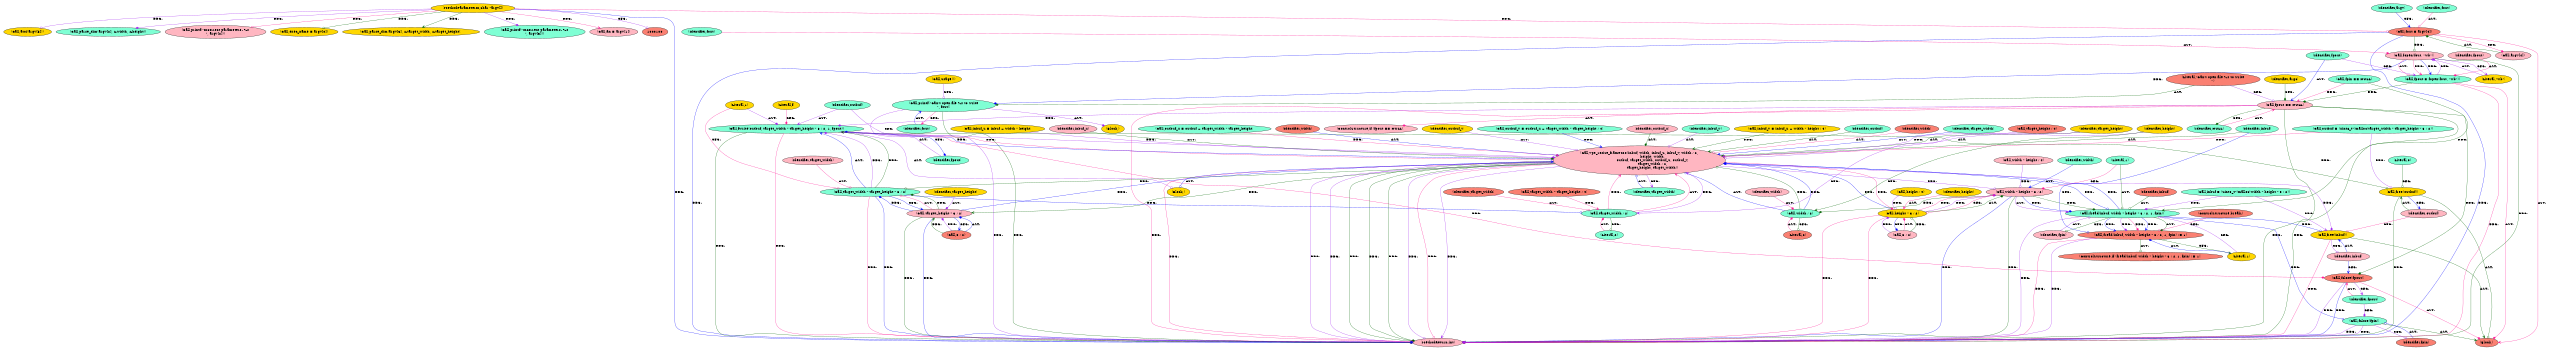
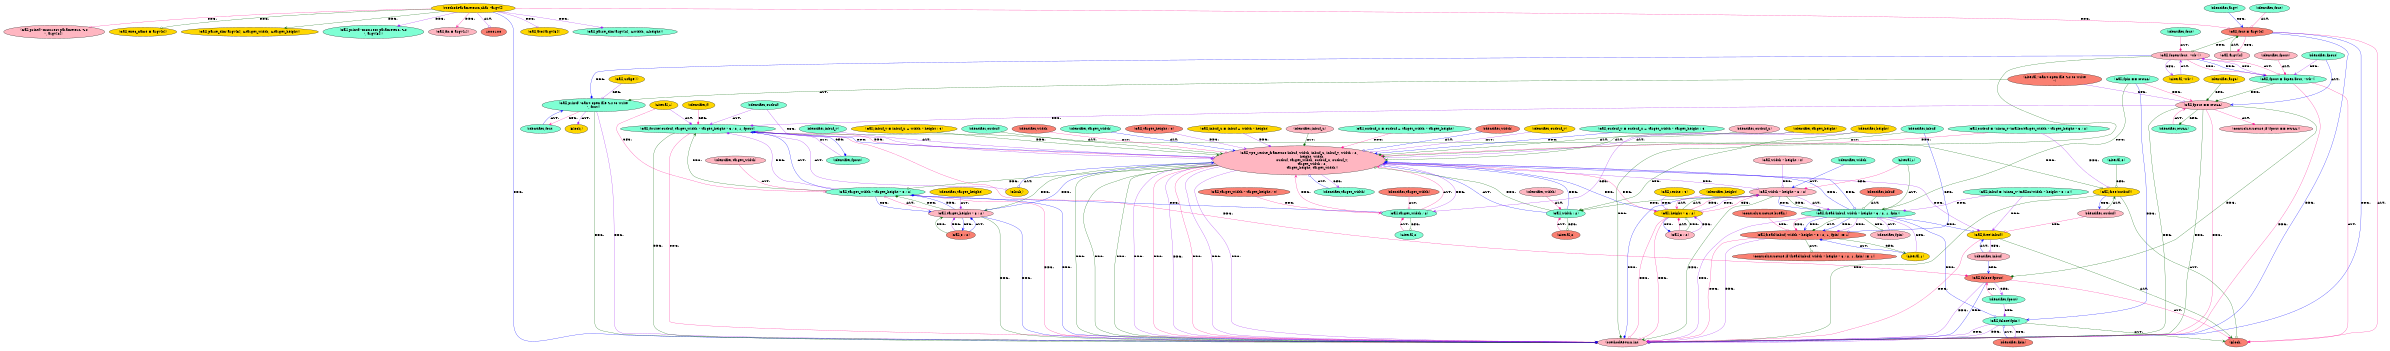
edge "(MethodParameterIn,char *argv[])" -> "1000100": label "CFG: " -> "AST: "
node "(Literal,f)": label "(Literal,f)" -> "(Identifier,f)"
node "(Call,height / 4)": label "(Call,height / 4)" -> "(Call,resize / 4)"
edge "(Call,fpin == NULL)" -> "(Call,fclose(fpin))": added, label "DDG:"
